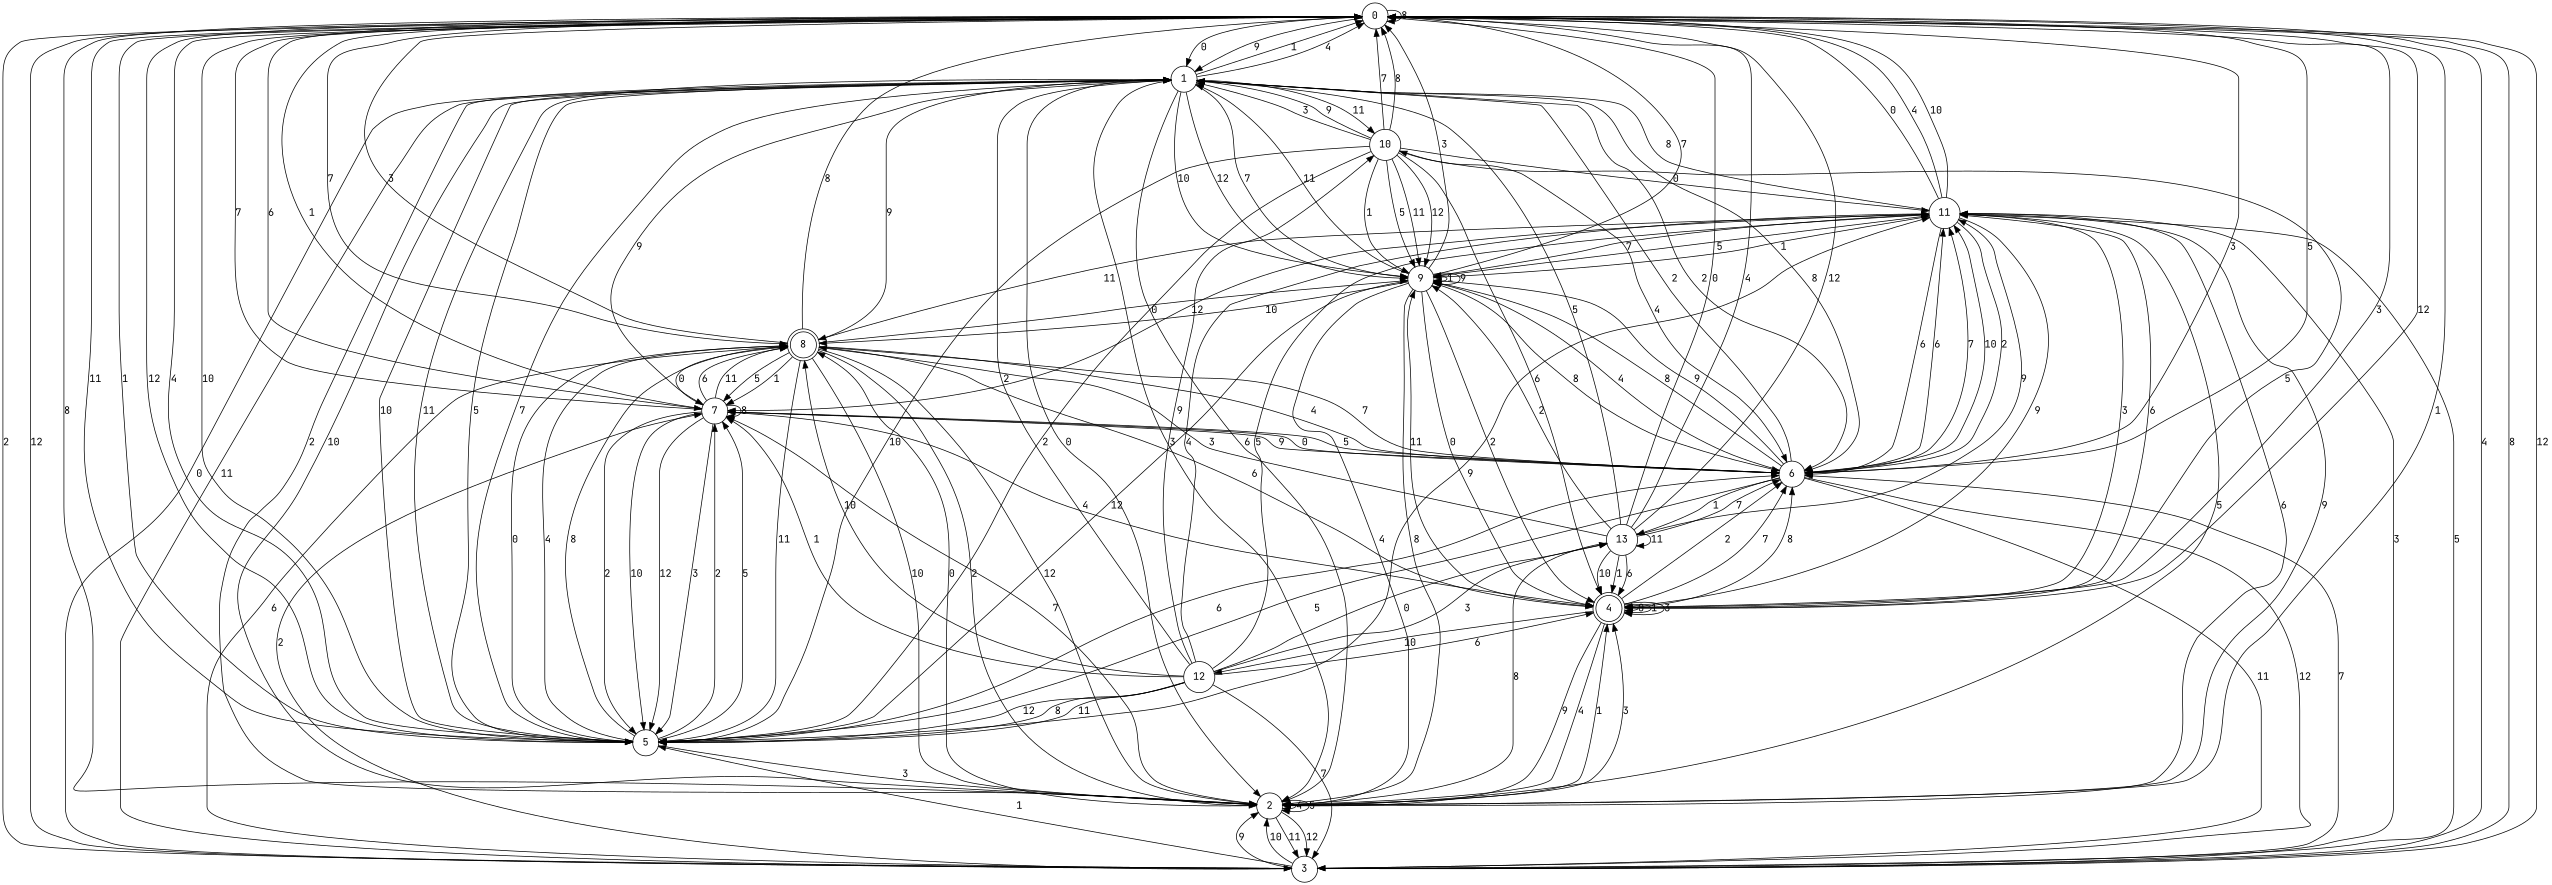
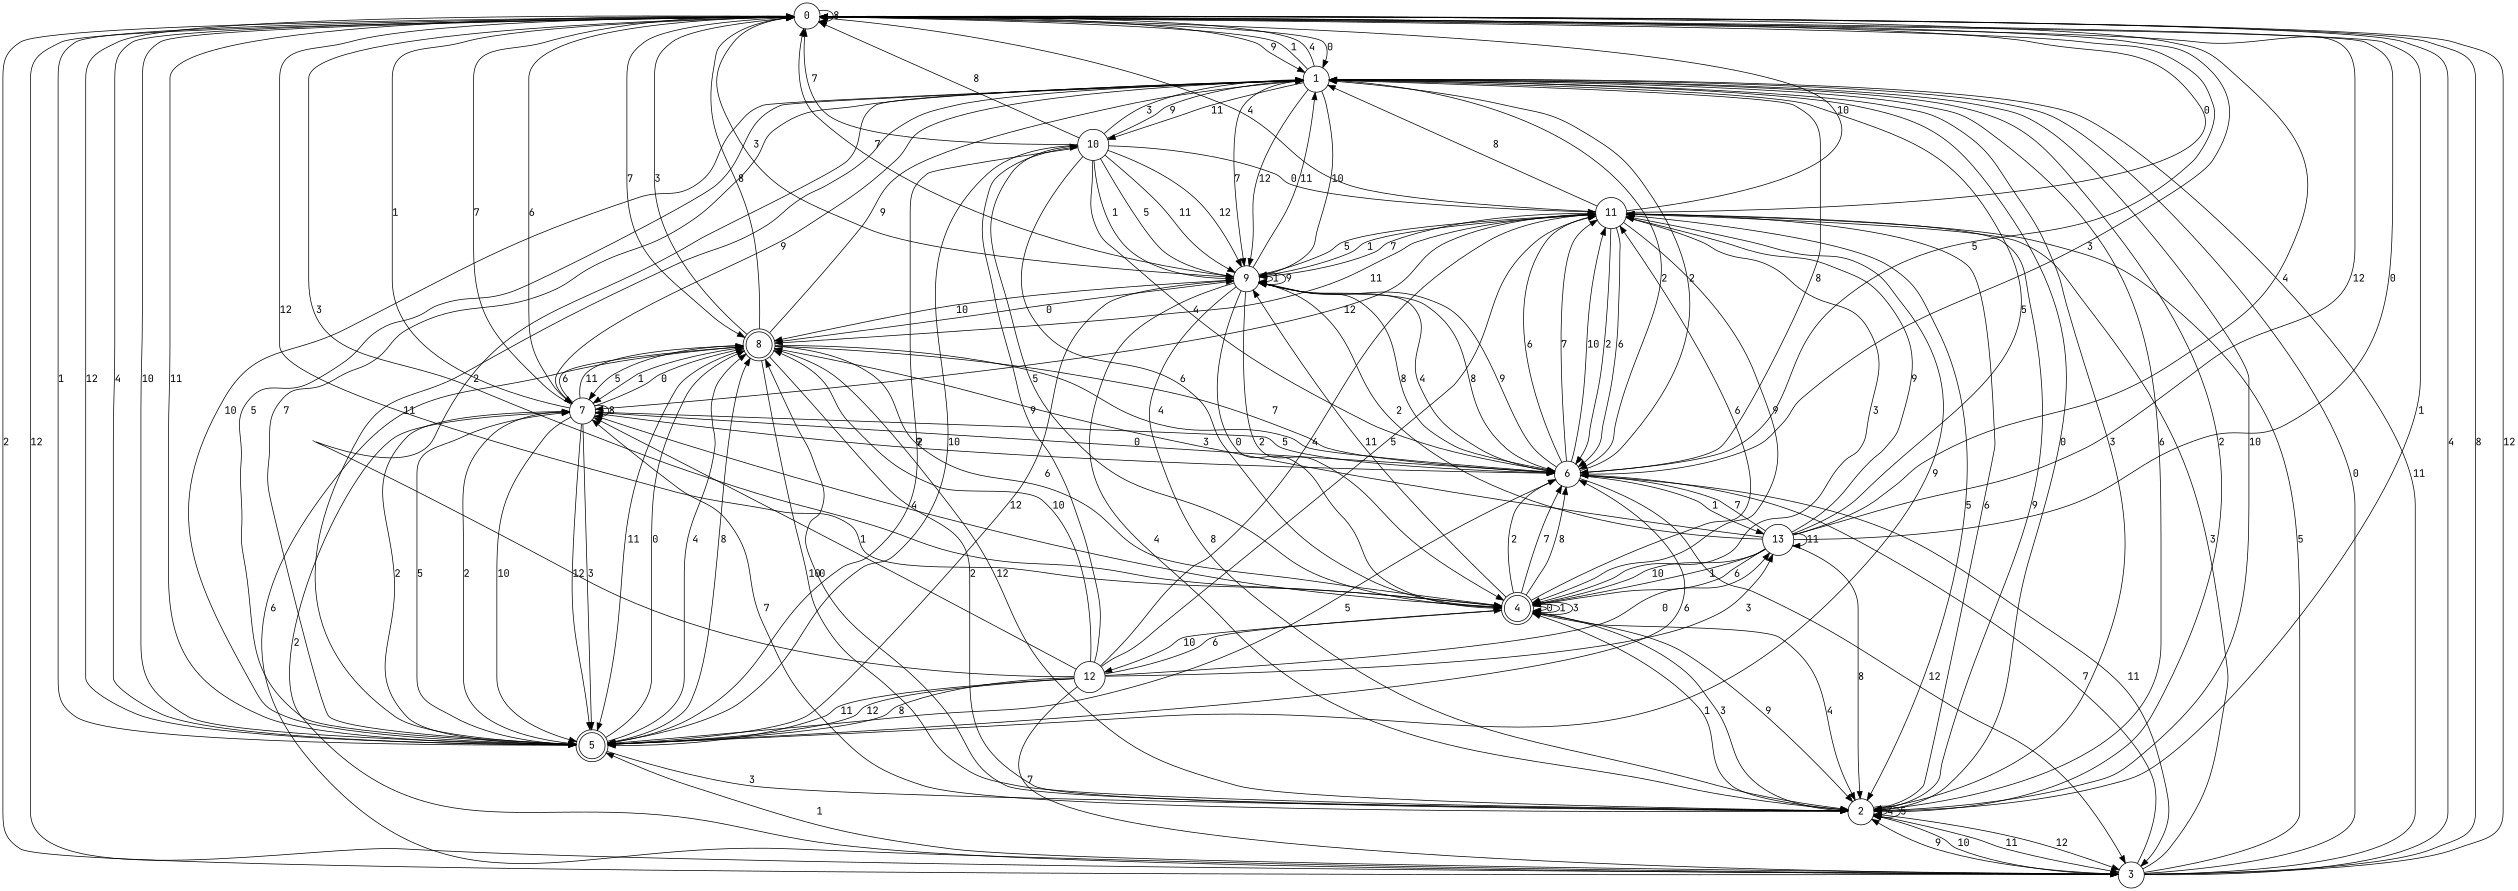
edge "2" -> "0": removed, label "8"
node "5": shape circle -> doublecircle
